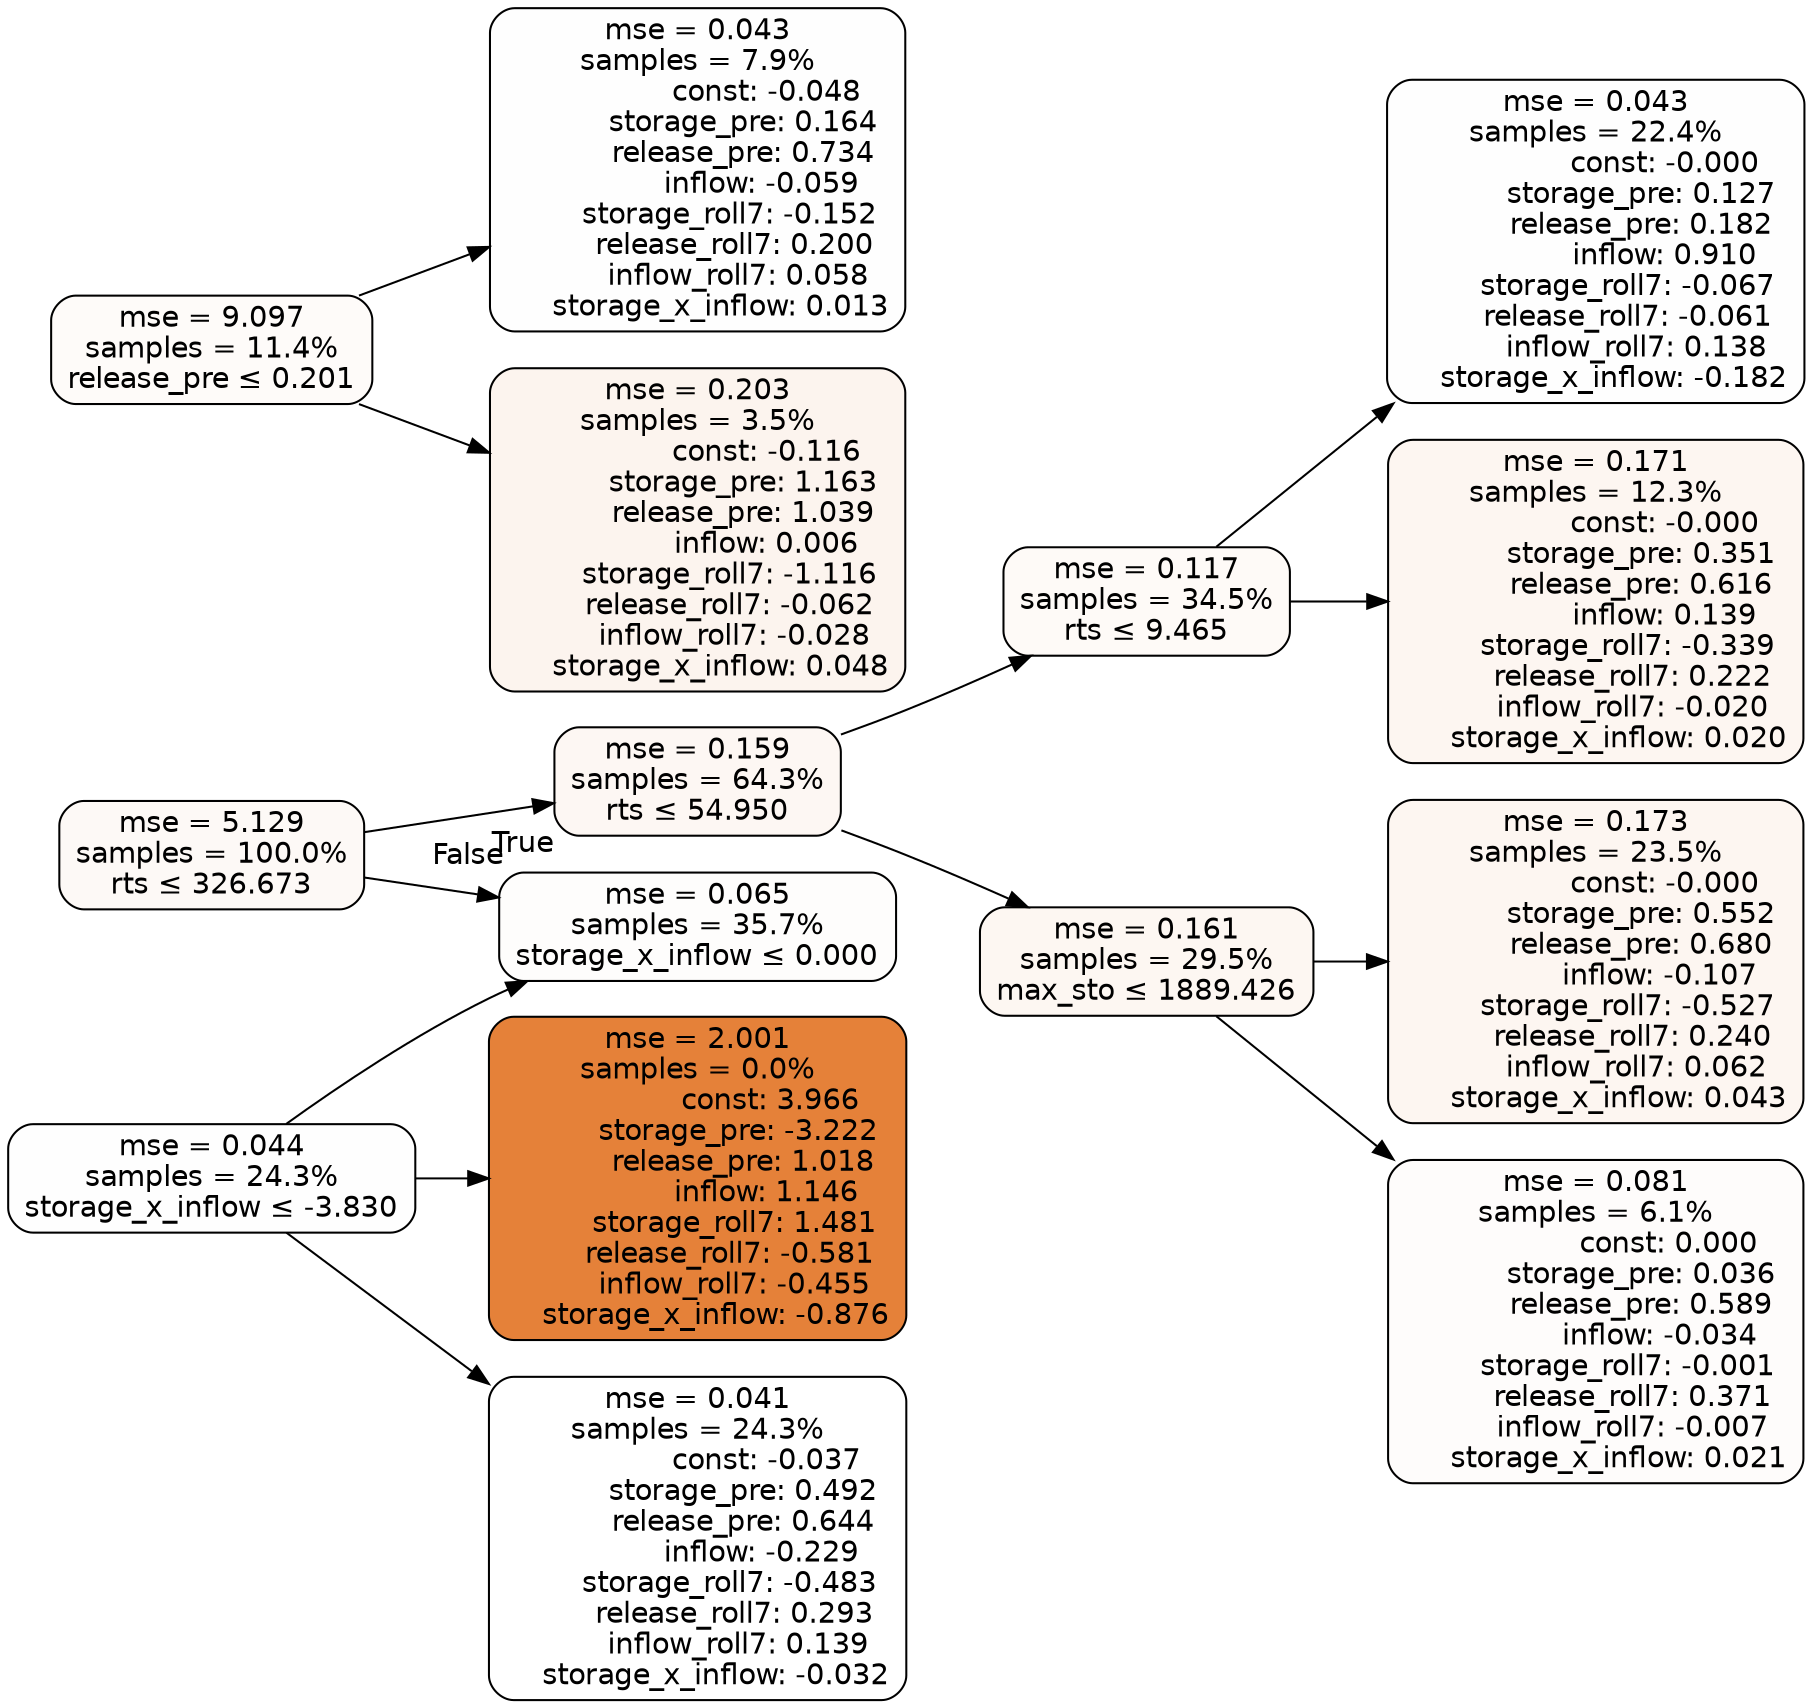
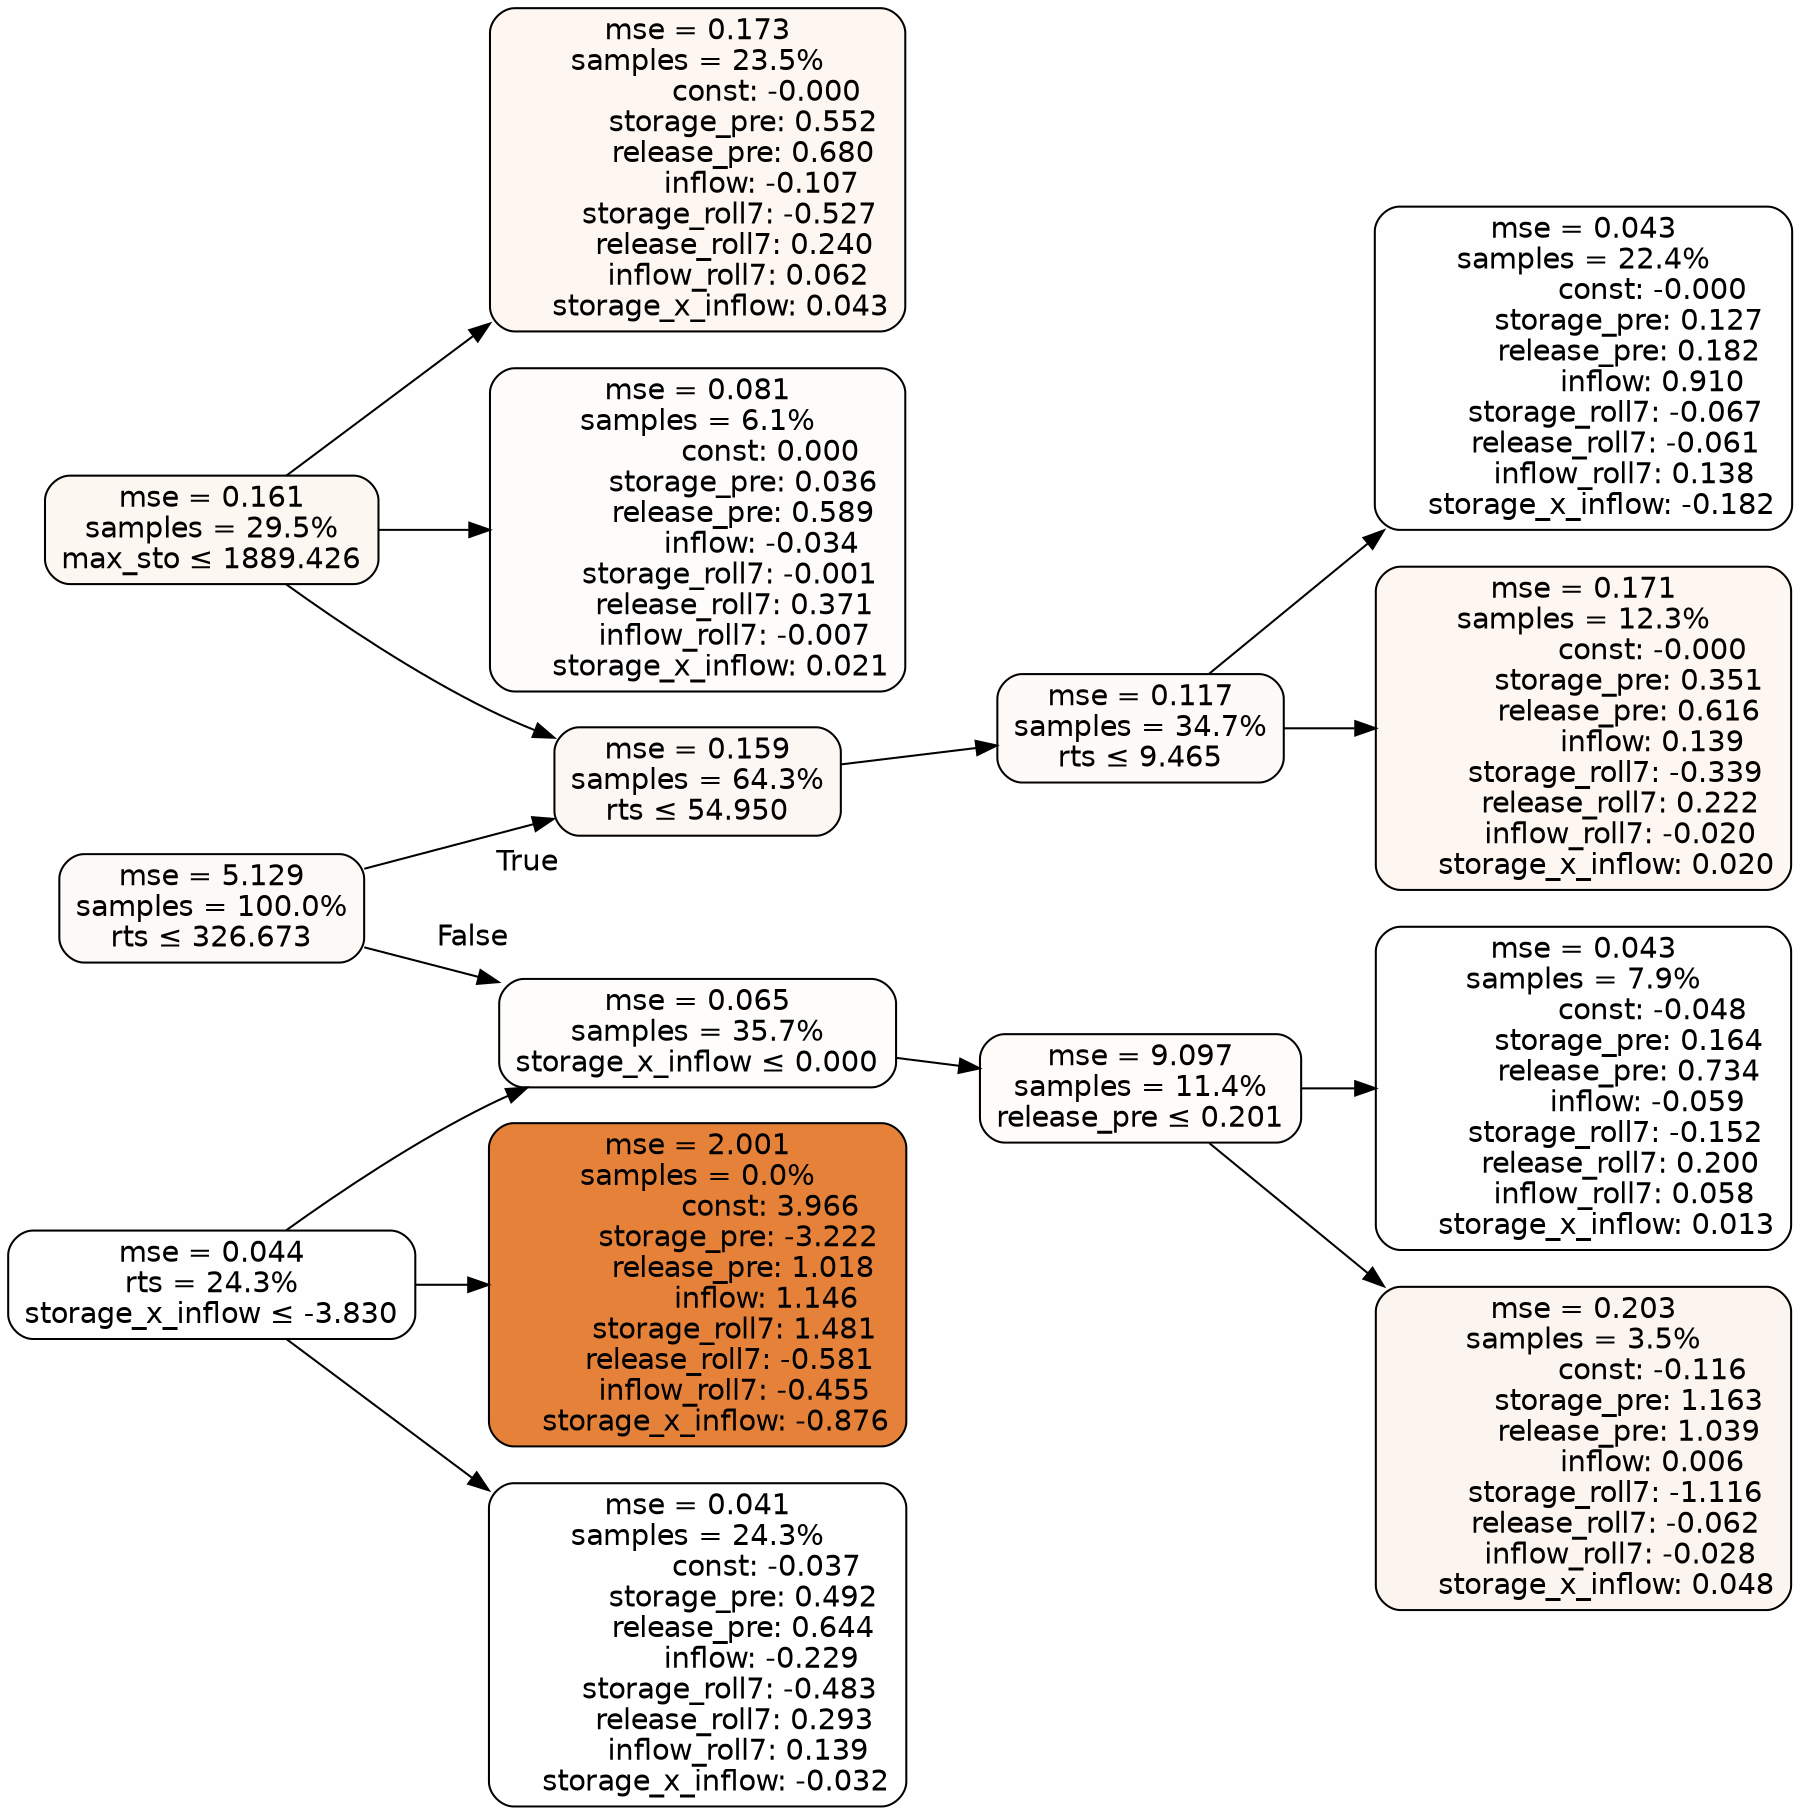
node "mse = 0.117 samples = 34.5% rts ≤ 9.465": label "mse = 0.117 samples = 34.5% rts ≤ 9.465" -> "mse = 0.117 samples = 34.7% rts ≤ 9.465"
edge "mse = 0.159 samples = 64.3% rts ≤ 54.950" -> "mse = 0.161 samples = 29.5% max_sto ≤ 1889.426": reversed
edge "mse = 0.065 samples = 35.7% storage_x_inflow ≤ 0.000" -> "mse = 9.097 samples = 11.4% release_pre ≤ 0.201": added
node "mse = 0.044 samples = 24.3% storage_x_inflow ≤ -3.830": label "mse = 0.044 samples = 24.3% storage_x_inflow ≤ -3.830" -> "mse = 0.044 rts = 24.3% storage_x_inflow ≤ -3.830"
